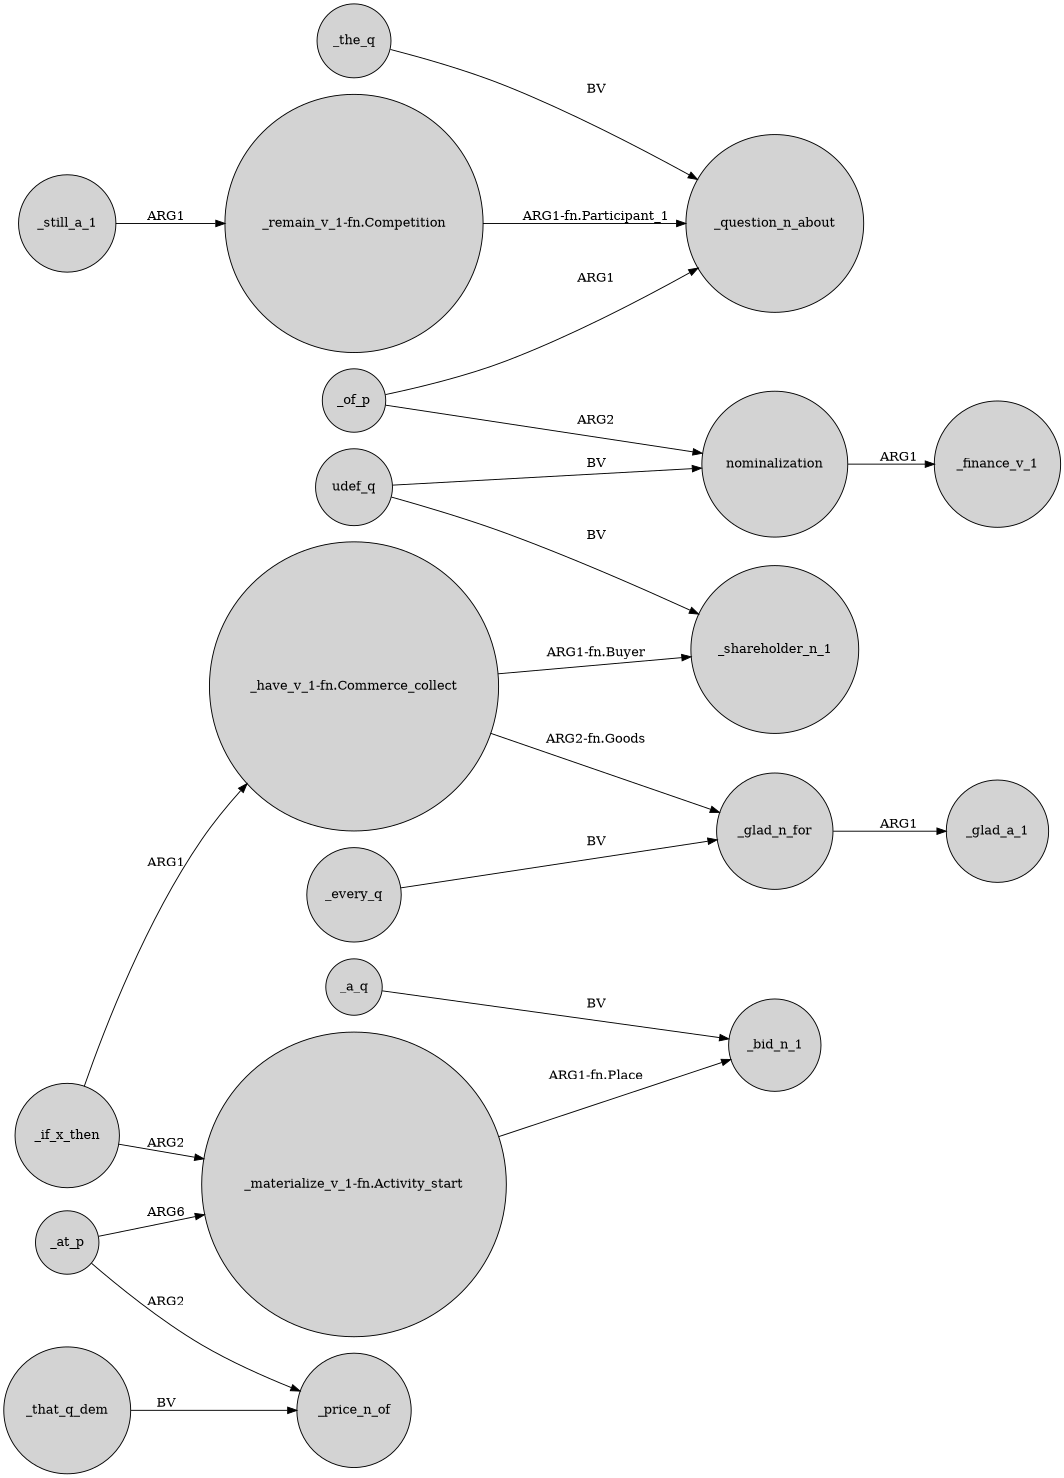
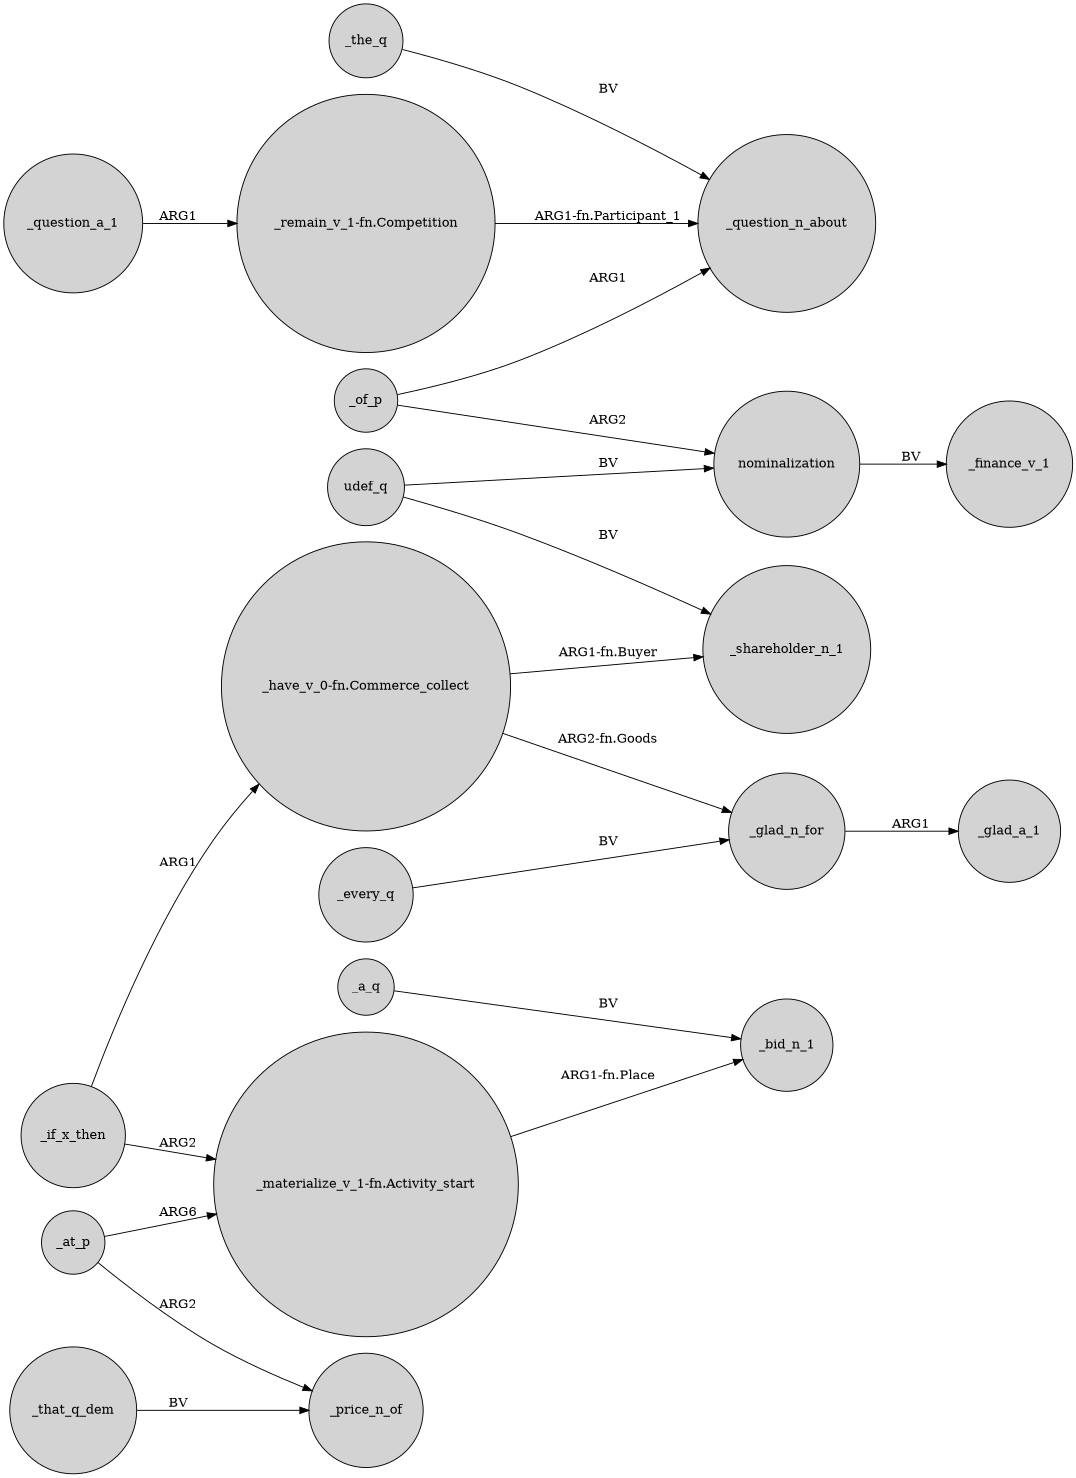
node "_still_a_1": label "_still_a_1" -> "_question_a_1"
edge "nominalization" -> "_finance_v_1": label "ARG1" -> "BV"
node "_have_v_1-fn.Commerce_collect": label "_have_v_1-fn.Commerce_collect" -> "_have_v_0-fn.Commerce_collect"
